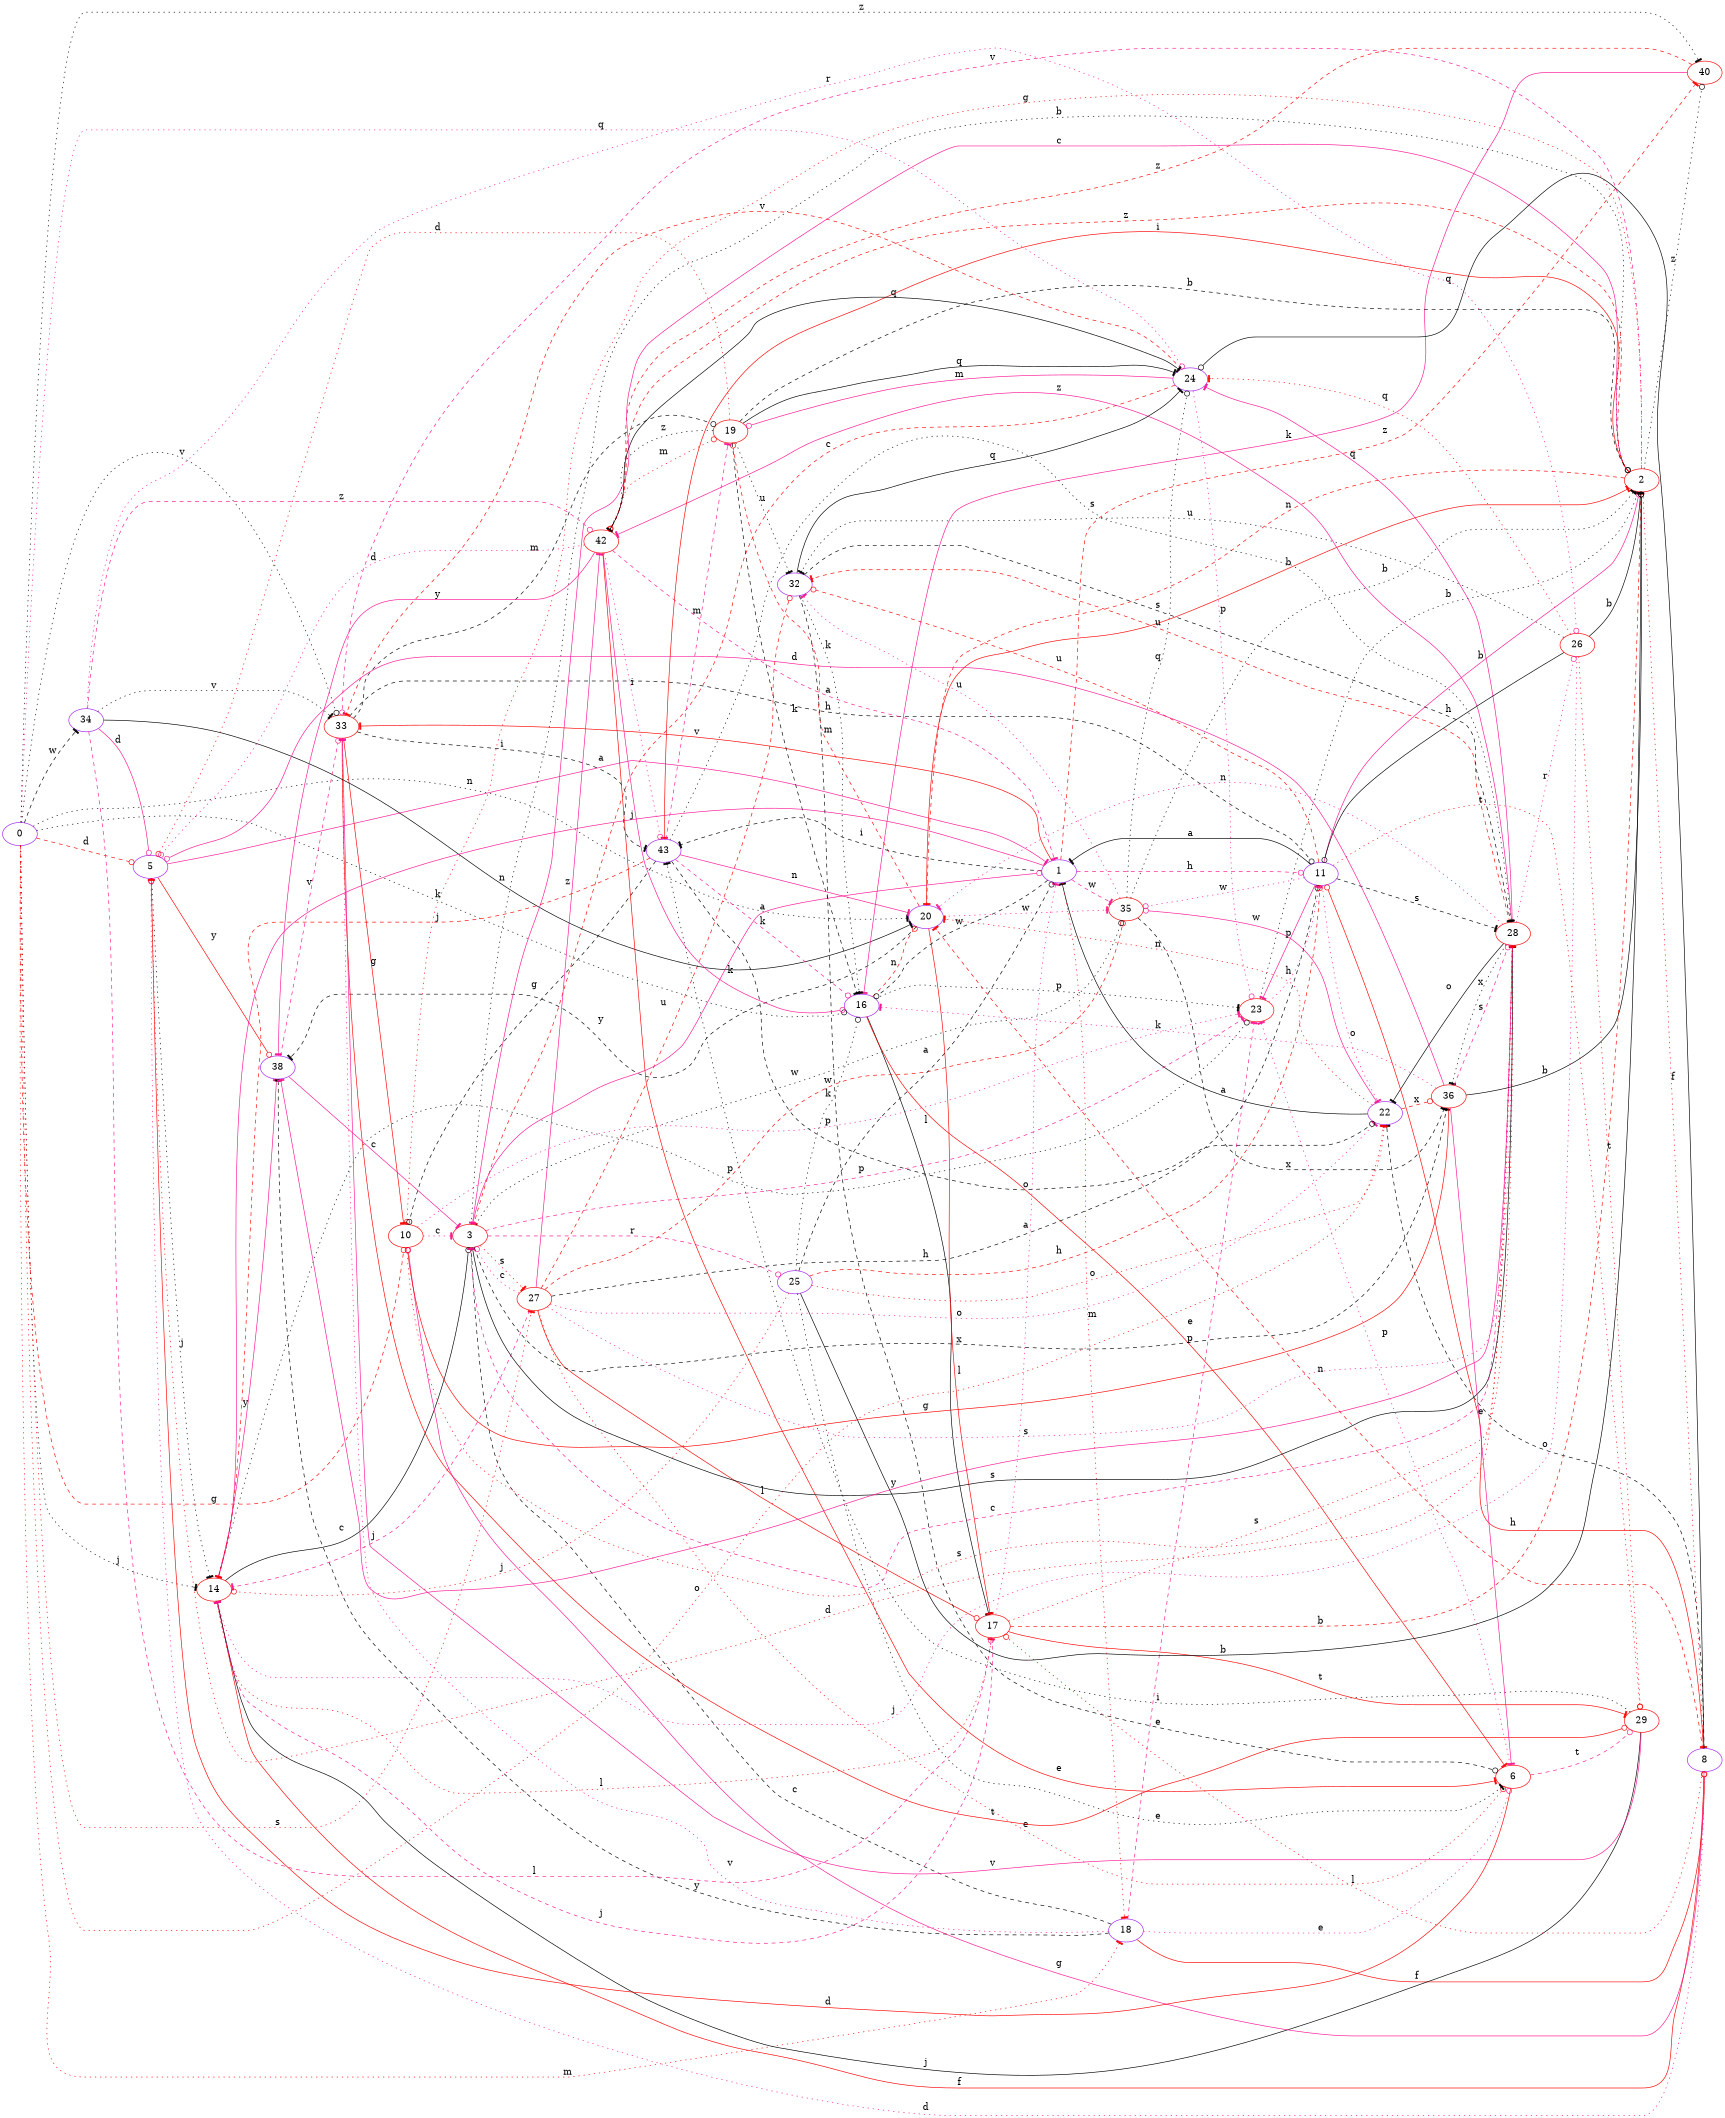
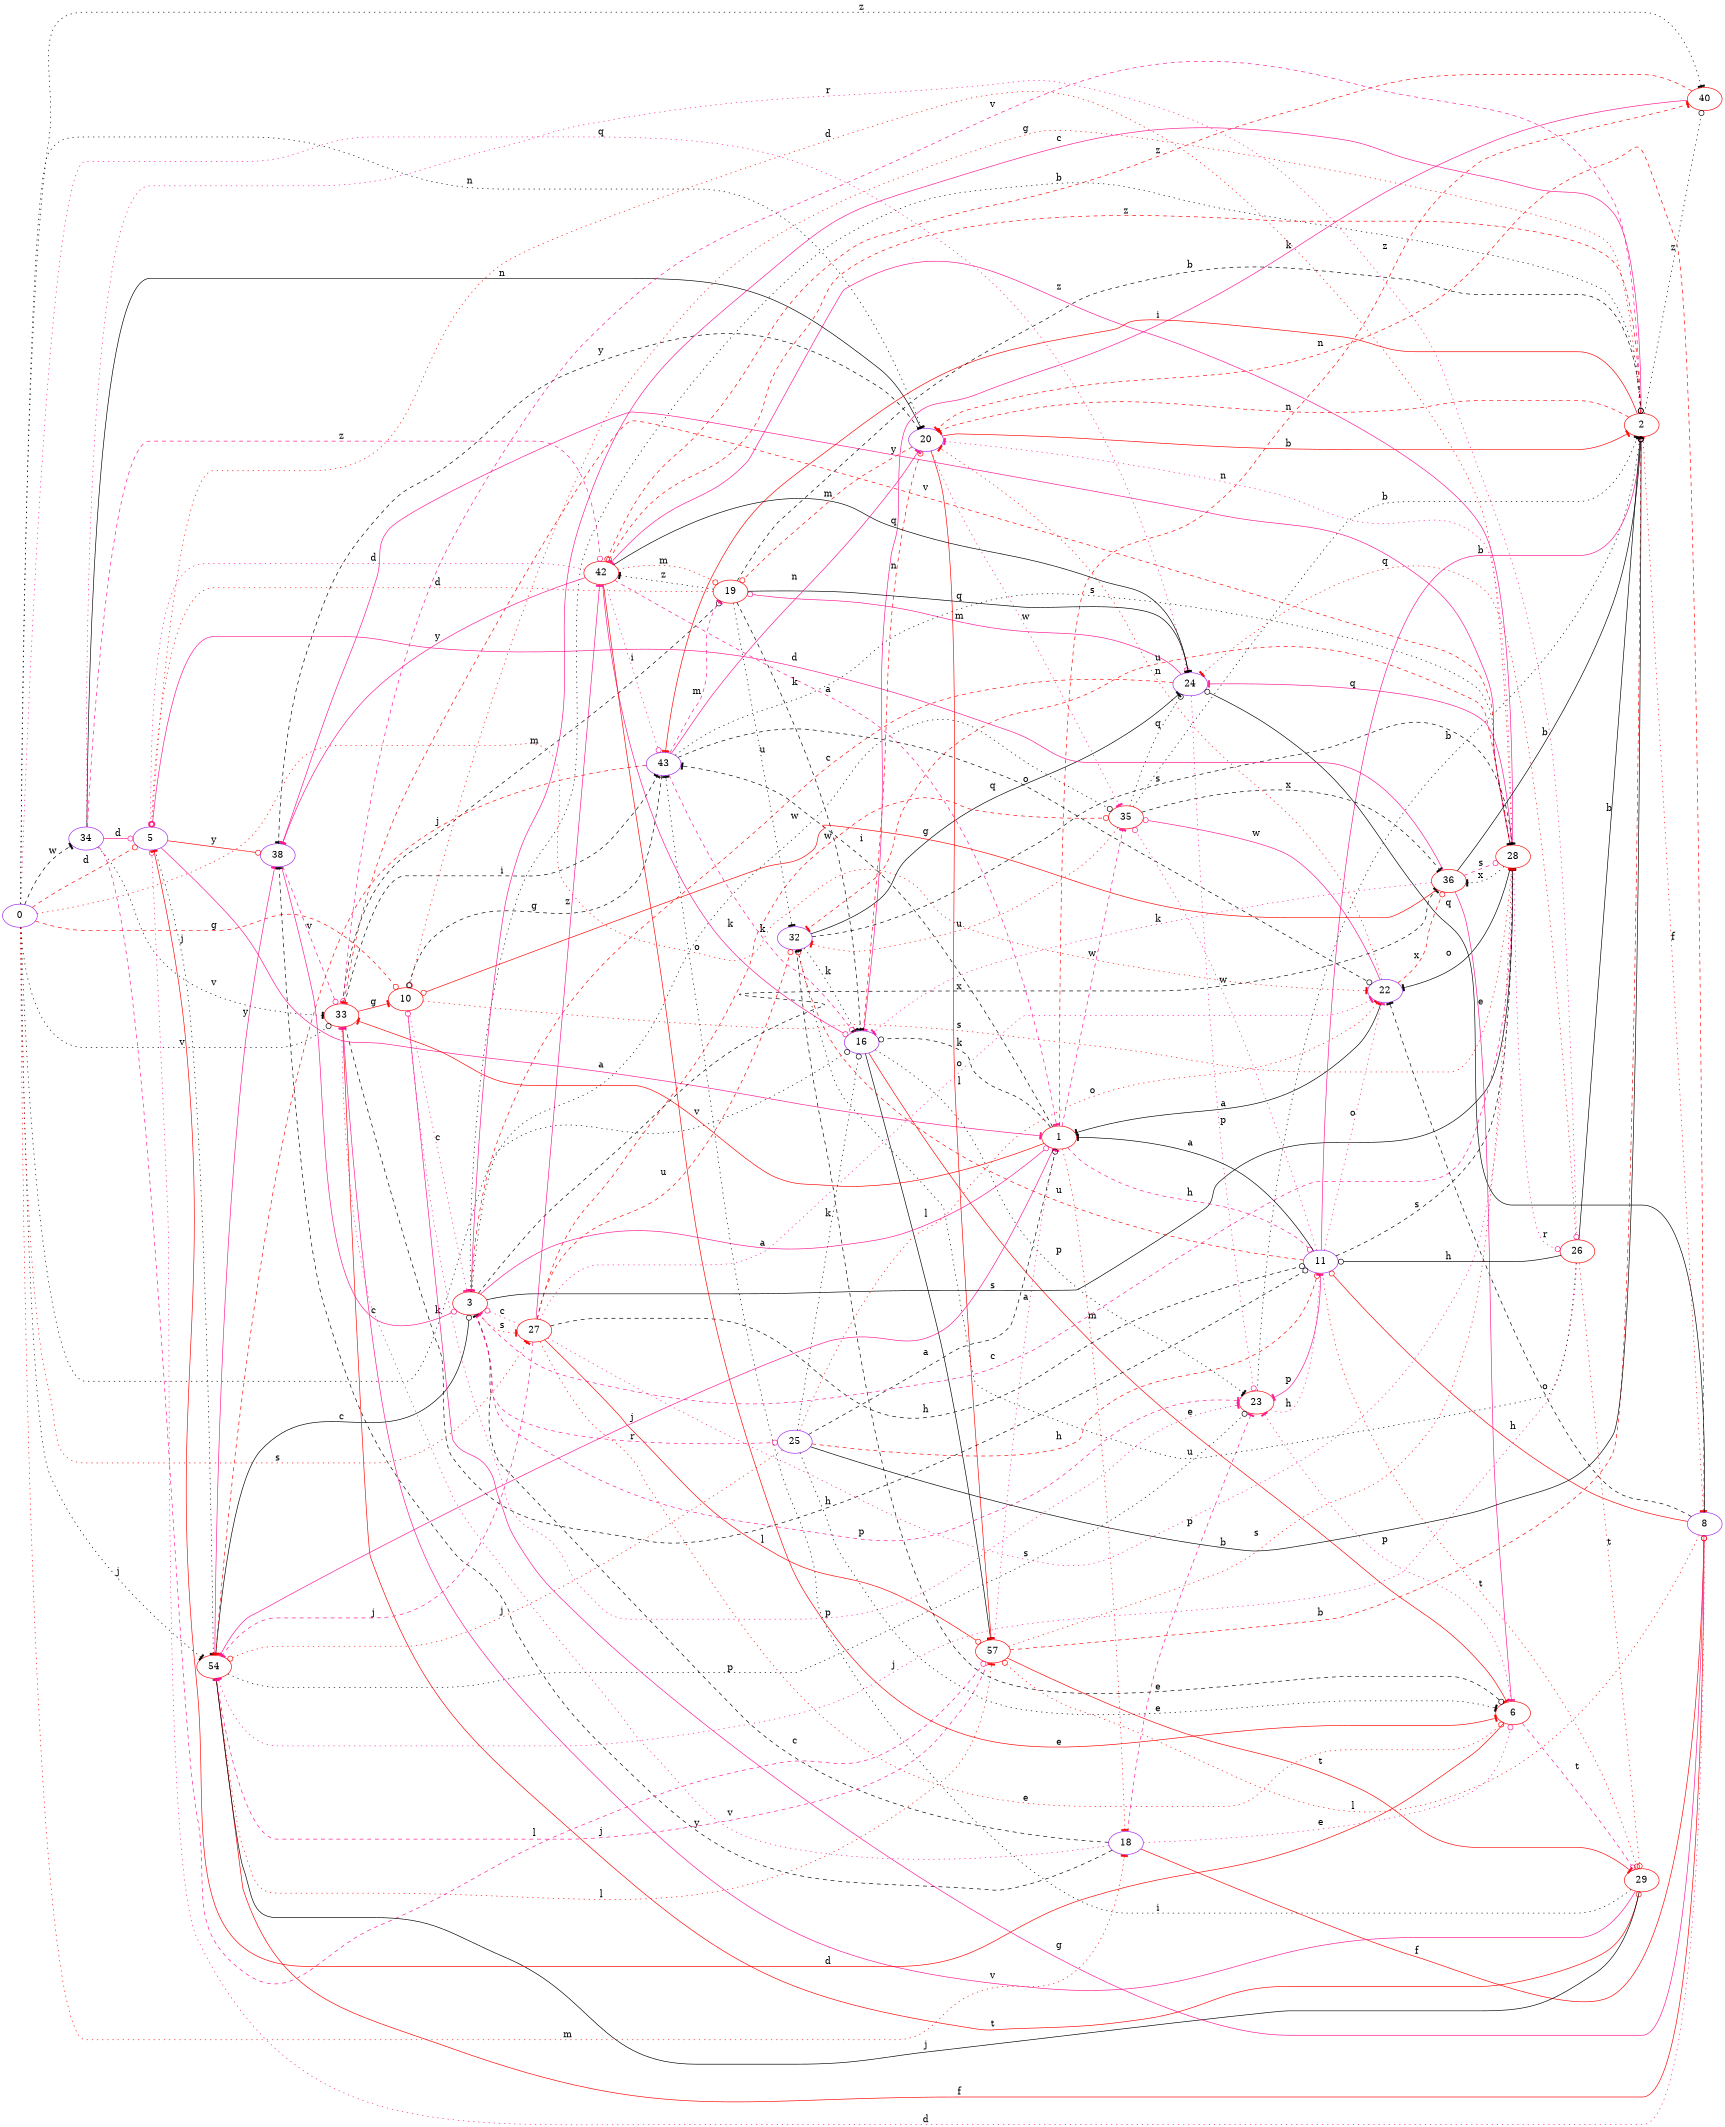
edge "24" -> "33": now "28" -> "33"
edge "35" -> "32": color deeppink -> red
node "1": color purple -> red
edge "1" -> "16": label "w" -> "k"
edge "38" -> "3": arrowhead tee -> odot
node "14": label "14" -> "54"
node "17": label "17" -> "57"
